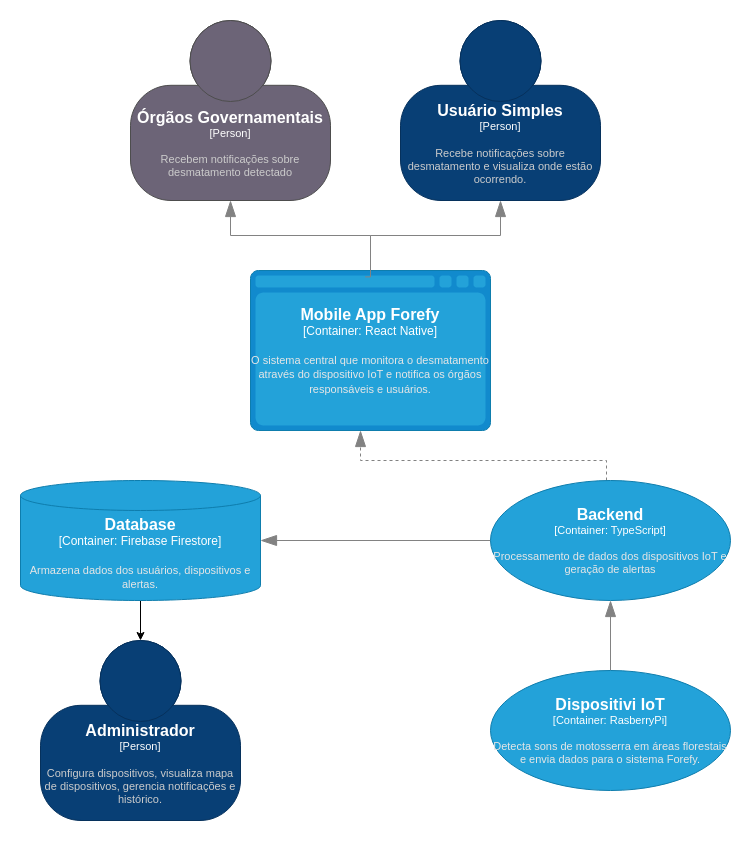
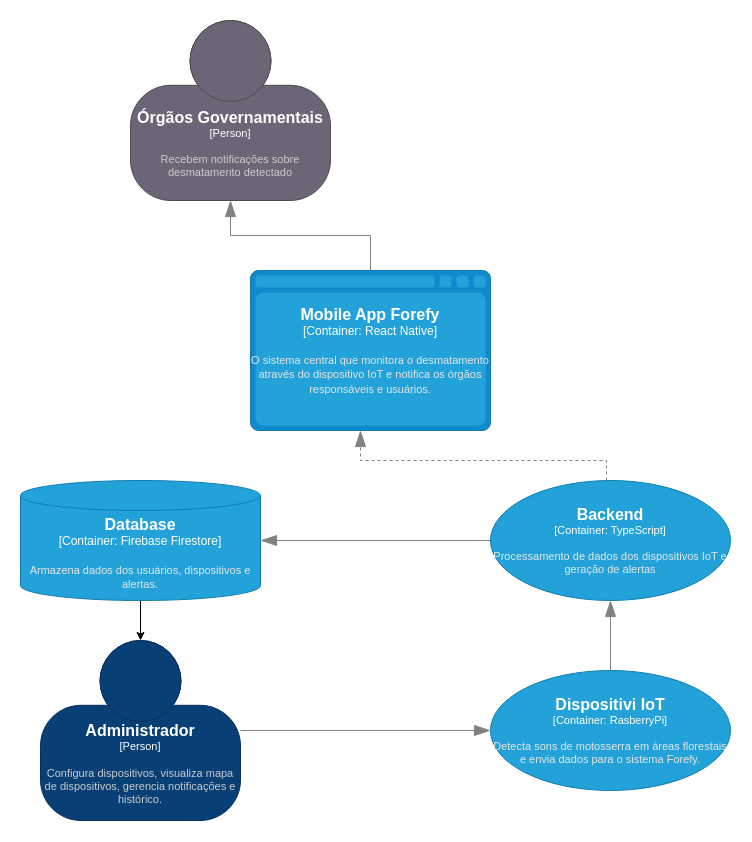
node "Usuário Simples [Person] Recebe notificações sobre desmatamento e visualiza onde estão ocorrendo.": removed
edge "Mobile App Forefy [Container: React Native] O sistema central que monitora o desmatamento através do dispositivo IoT e notifica os órgãos responsáveis e usuários." -> "Usuário Simples [Person] Recebe notificações sobre desmatamento e visualiza onde estão ocorrendo.": removed
edge "Administrador [Person] Configura dispositivos, visualiza mapa de dispositivos, gerencia notificações e histórico." -> "Dispositivi IoT [Container: RasberryPi] Detecta sons de motosserra em áreas florestais e envia dados para o sistema Forefy.": added
